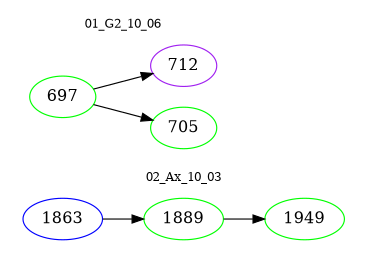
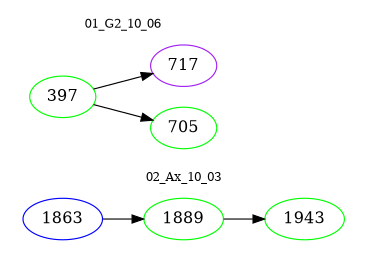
node "712": label "712" -> "717"
node "697": label "697" -> "397"
node "1949": label "1949" -> "1943"
